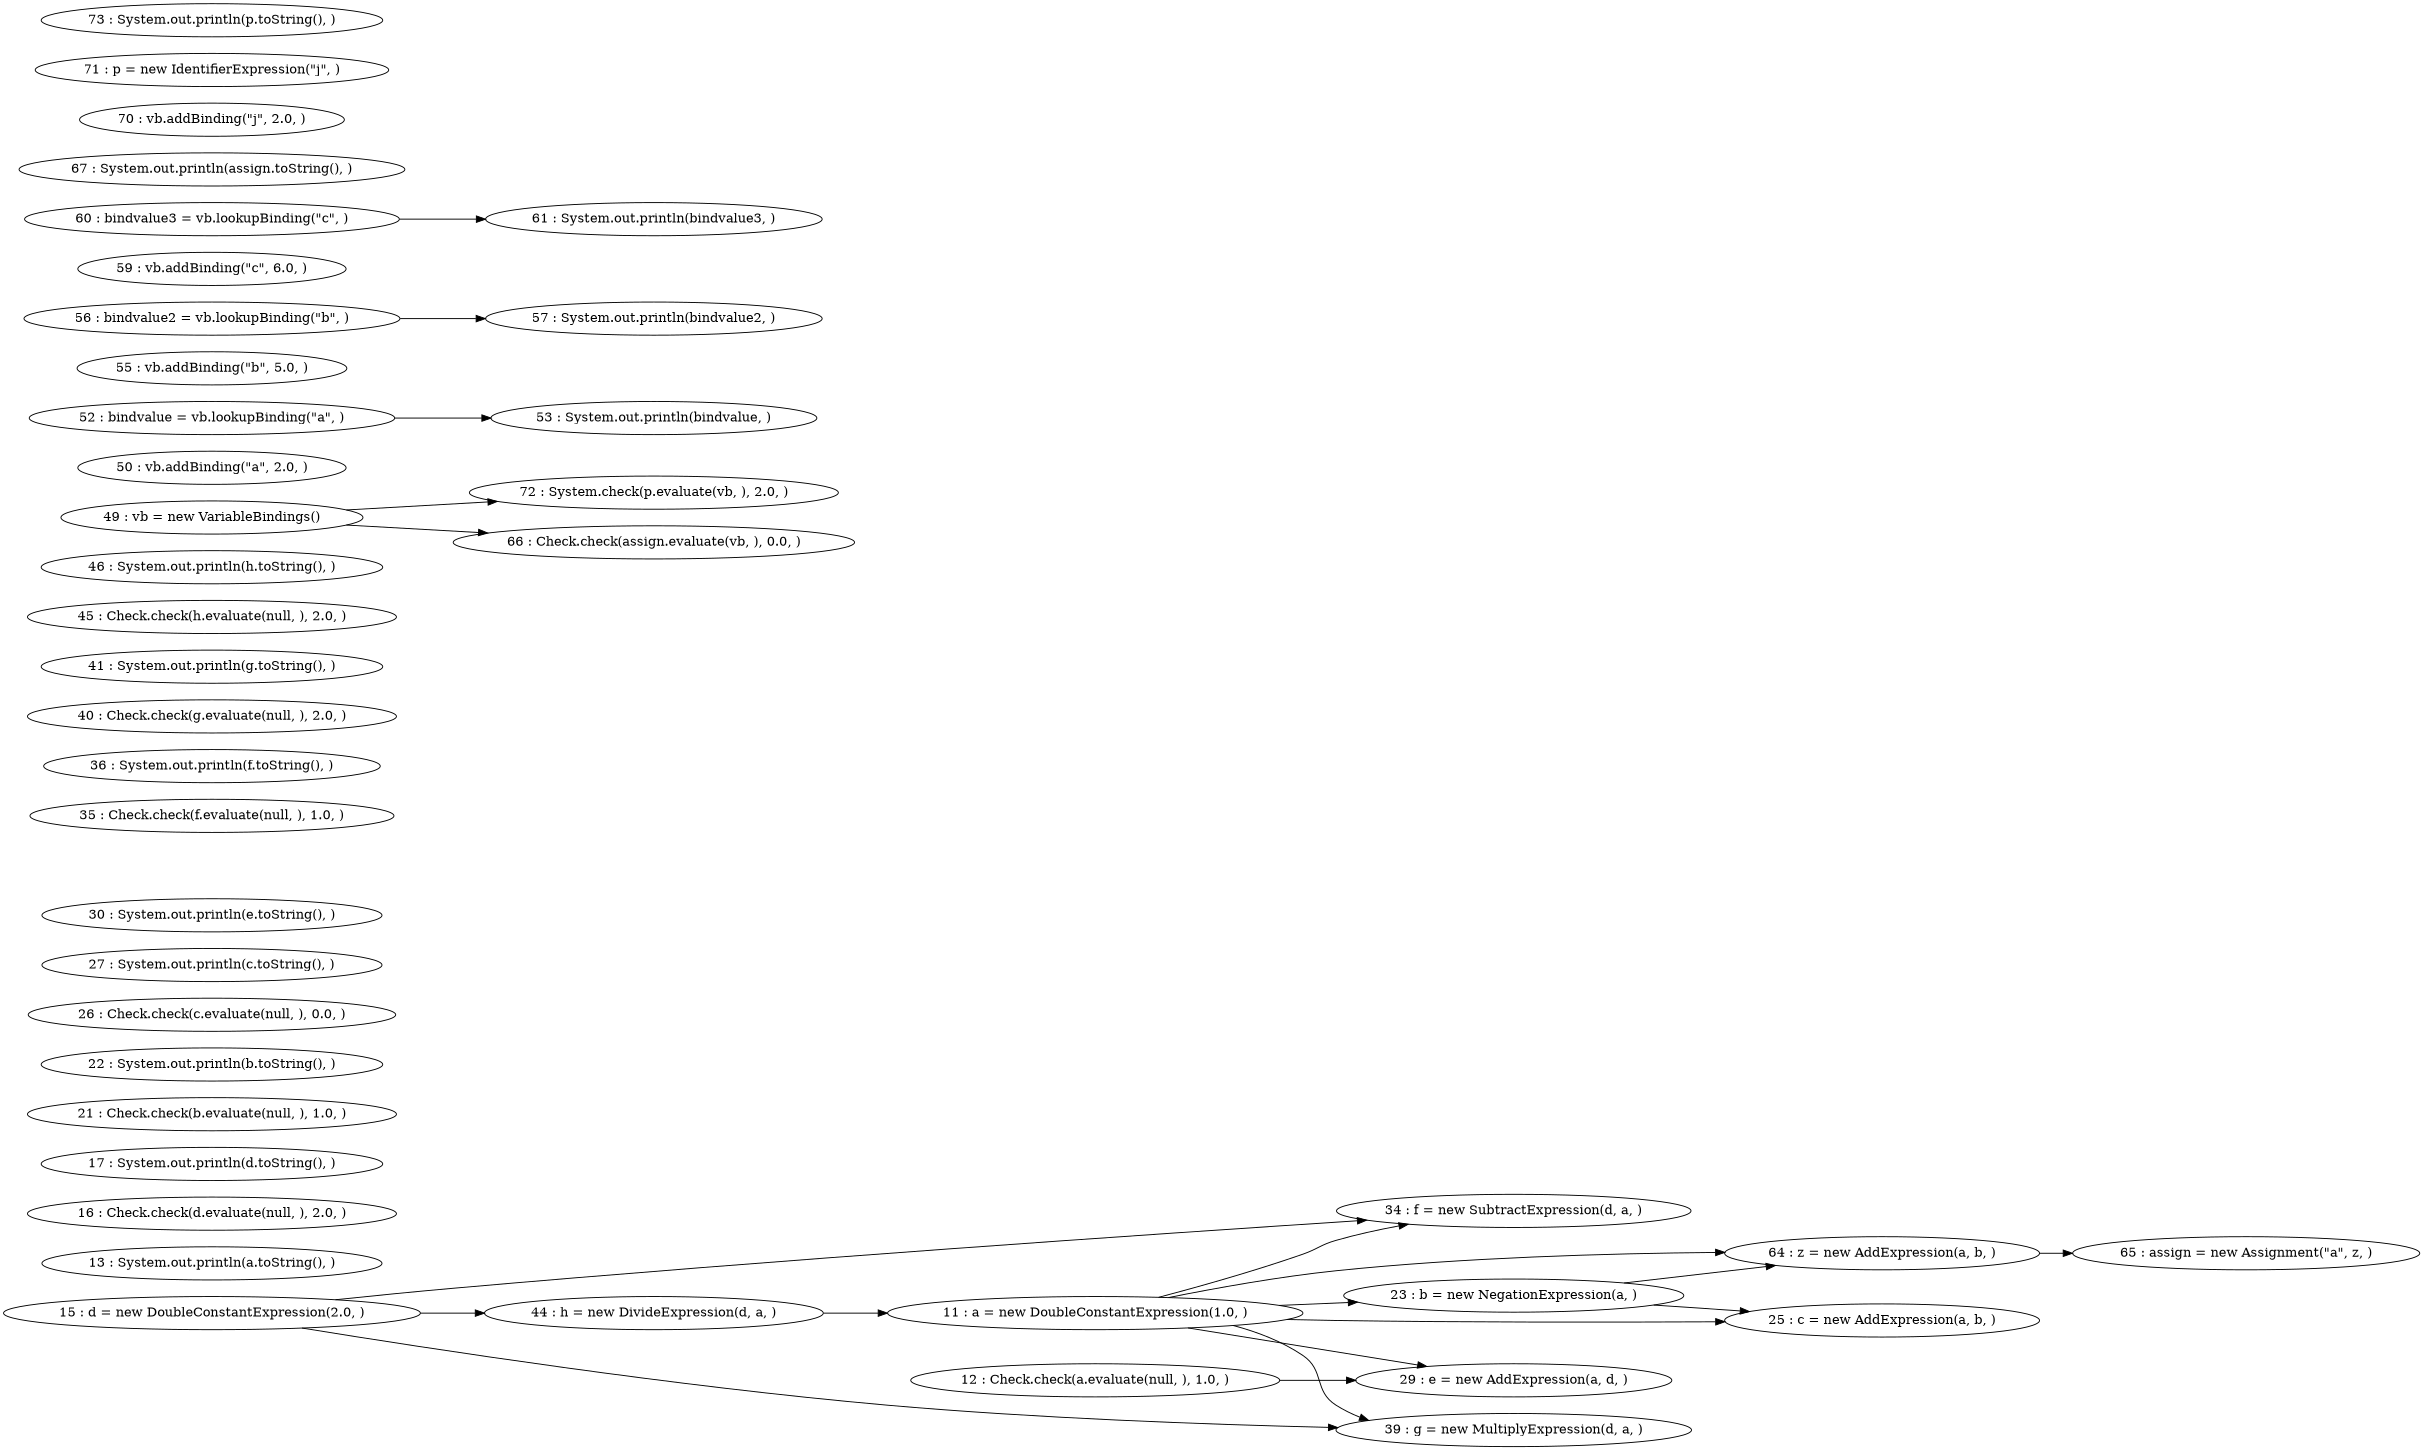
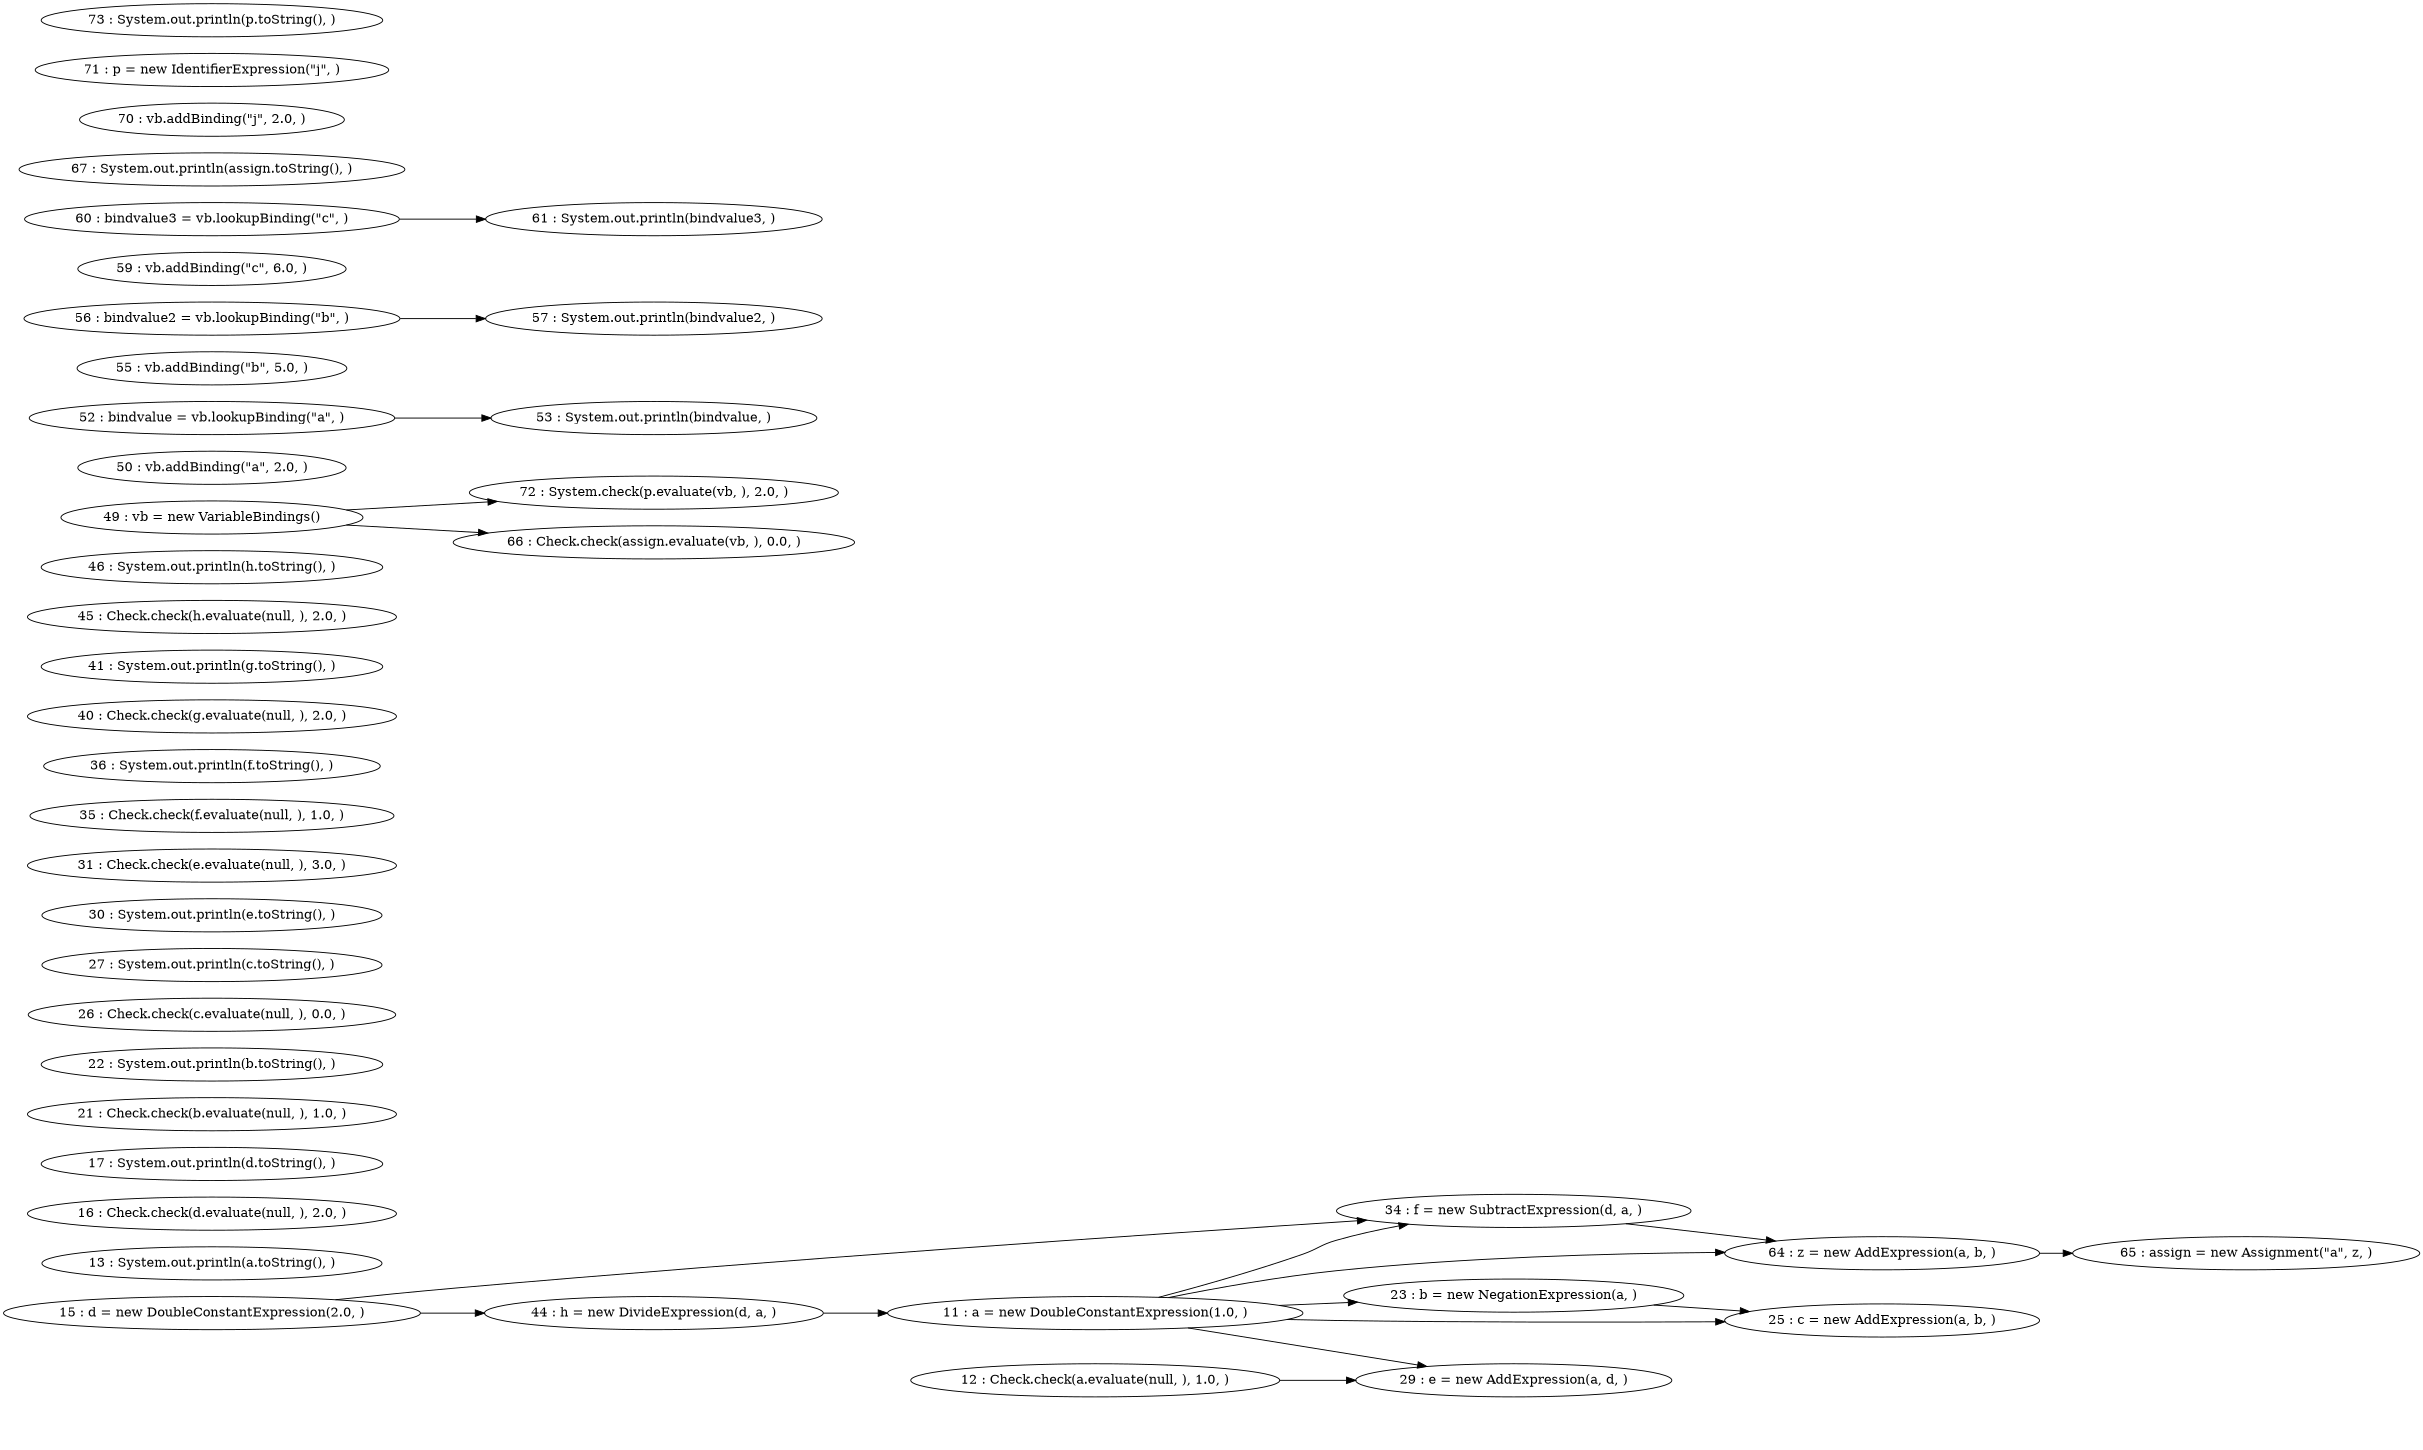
node "31 : Check.check(e.evaluate(null, ), 3.0, )": added
edge "23 : b = new NegationExpression(a, )" -> "64 : z = new AddExpression(a, b, )": now "34 : f = new SubtractExpression(d, a, )" -> "64 : z = new AddExpression(a, b, )"
node "39 : g = new MultiplyExpression(d, a, )": removed
